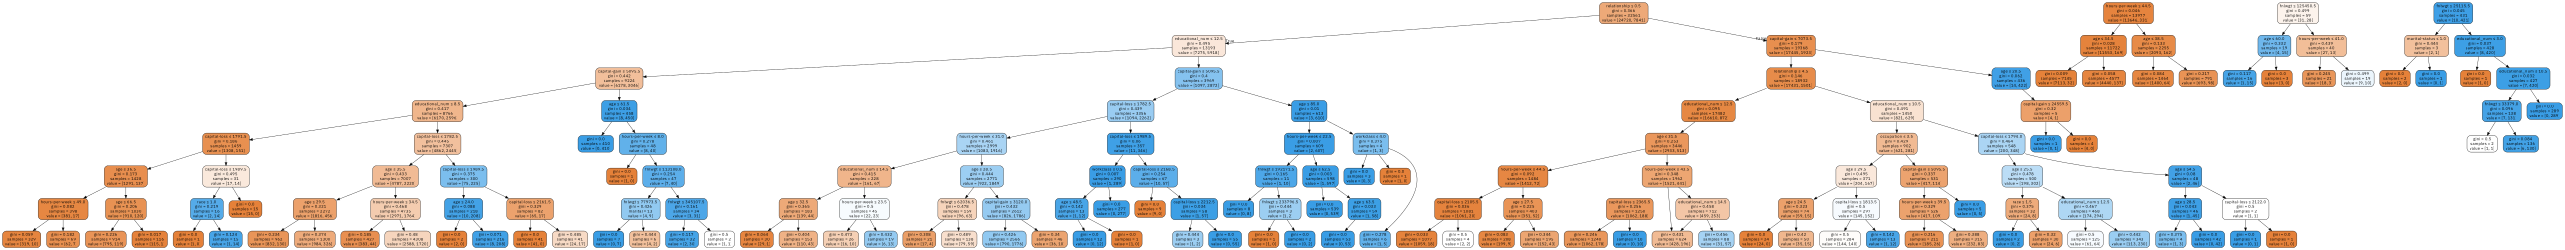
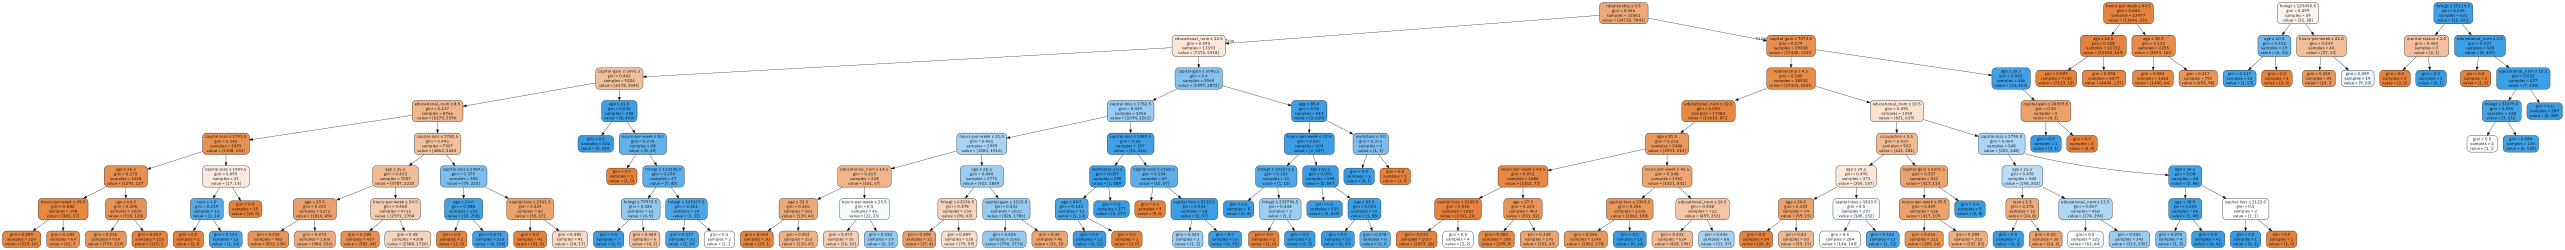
edge "workclass ≤ 4.0" -> "gini = 0.278": now "age ≤ 63.5" -> "gini = 0.278"
edge "hours-per-week ≤ 43.5" -> "gini = 0.431": now "hours-per-week ≤ 43.5" -> "capital-loss ≤ 2365.5"
node "fnlwgt ≤ 77973.5": text "marital = 13" -> "samples = 13"
